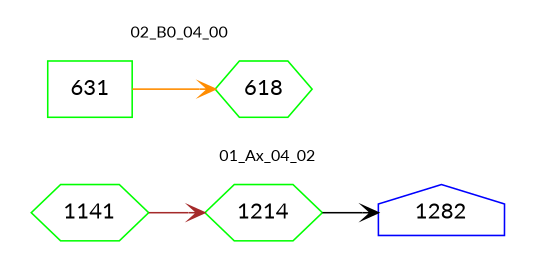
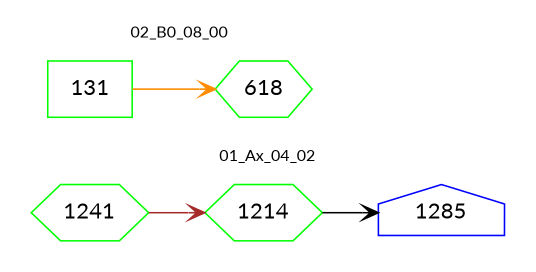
cluster "02_B0_04_00": label "02_B0_04_00" -> "02_B0_08_00"
node "631": label "631" -> "131"
node "1141": label "1141" -> "1241"
node "1282": label "1282" -> "1285"
